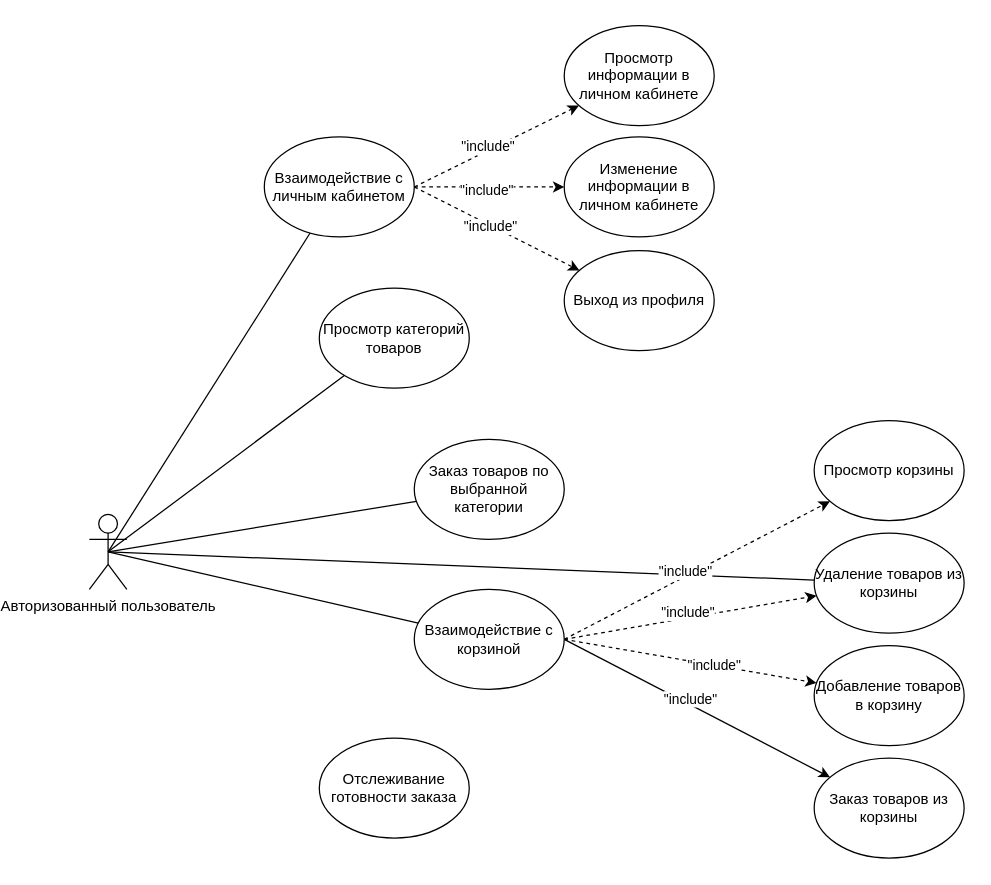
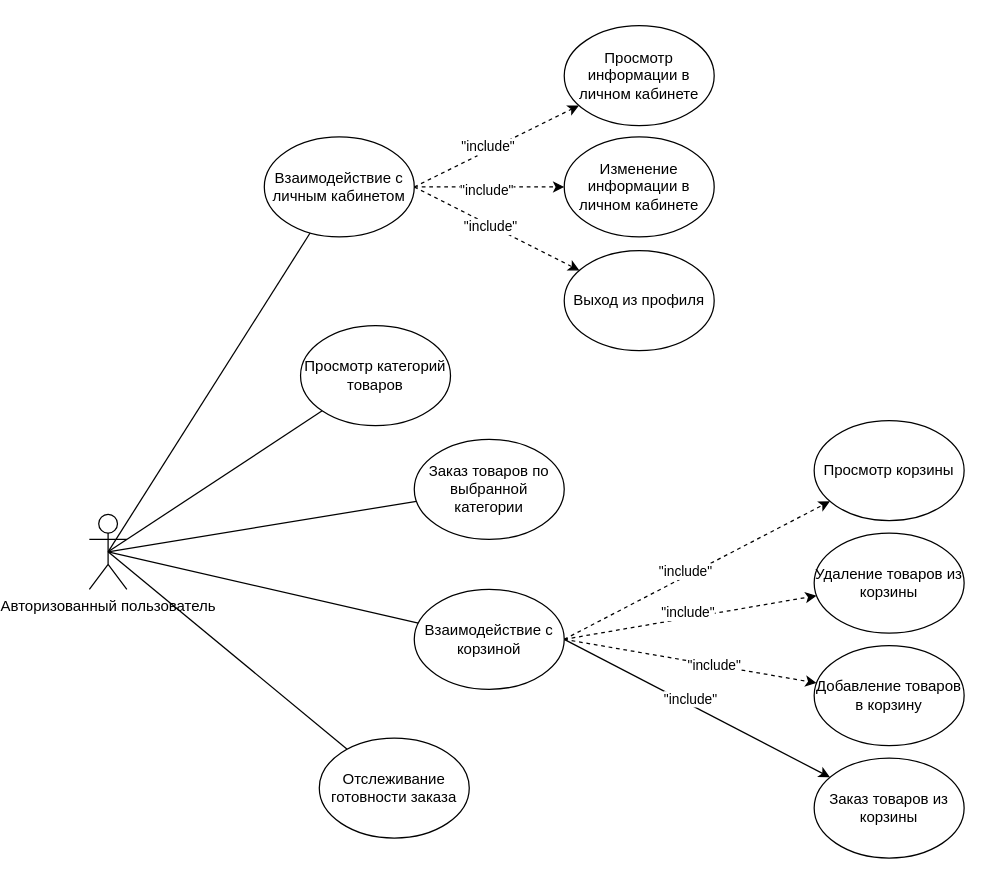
node "Просмотр категорий товаров": moved (394, 338) -> (376, 376)
edge "Авторизованный пользователь" -- "Удаление товаров из корзины": now "Авторизованный пользователь" -- "Отслеживание готовности заказа"
